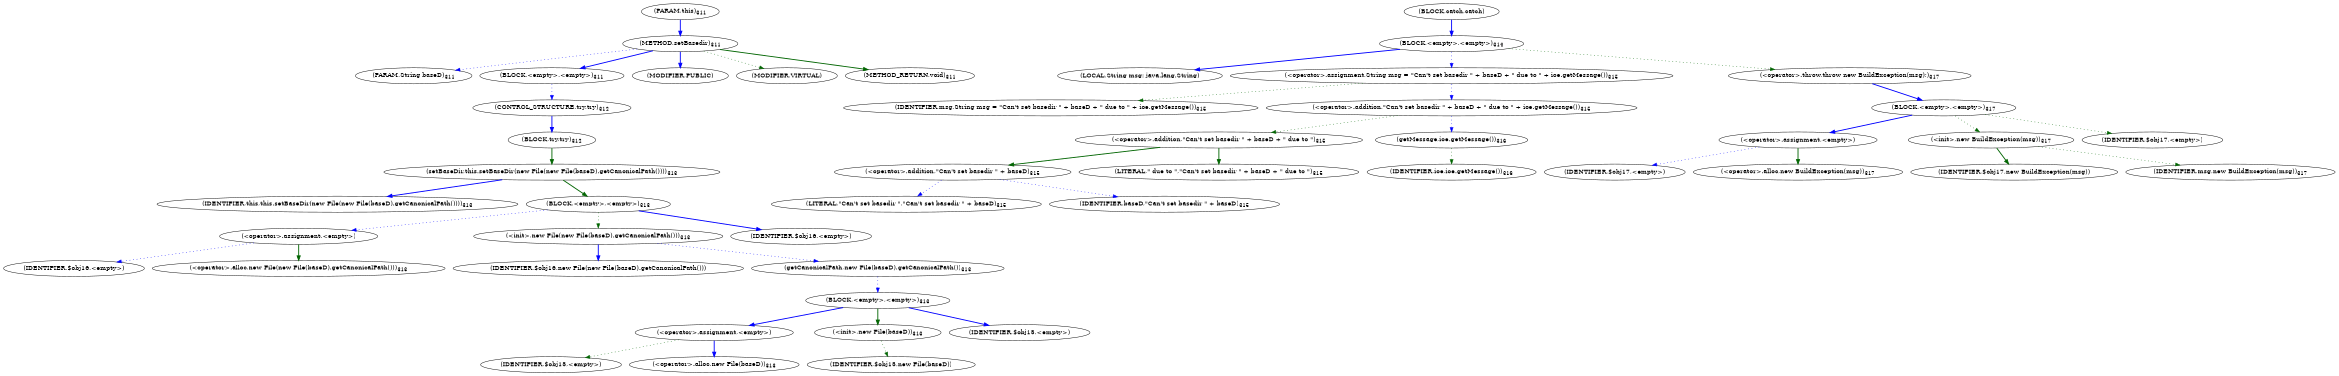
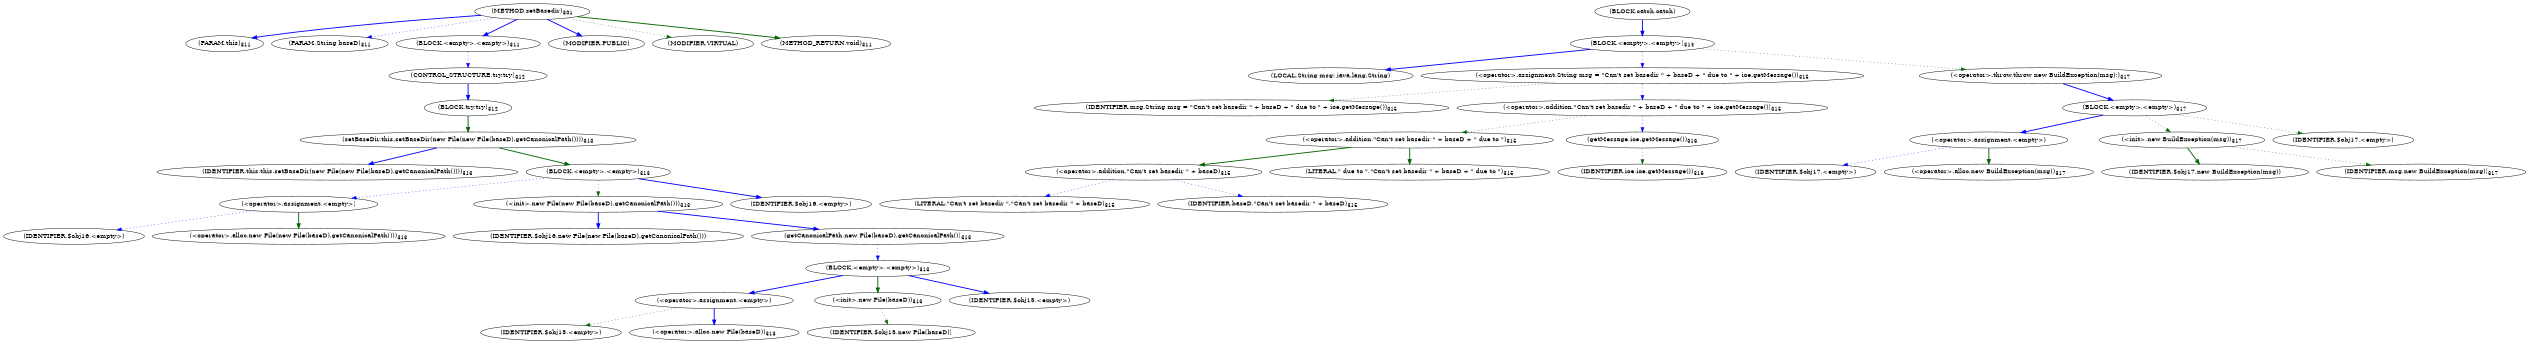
edge "(PARAM,this)" -> "(METHOD,setBasedir)": reversed
node "(METHOD,setBasedir)": text "311" -> "301"
edge "(<init>,new File(new File(baseD).getCanonicalPath()))" -> "(getCanonicalPath,new File(baseD).getCanonicalPath())": style dotted -> bold
